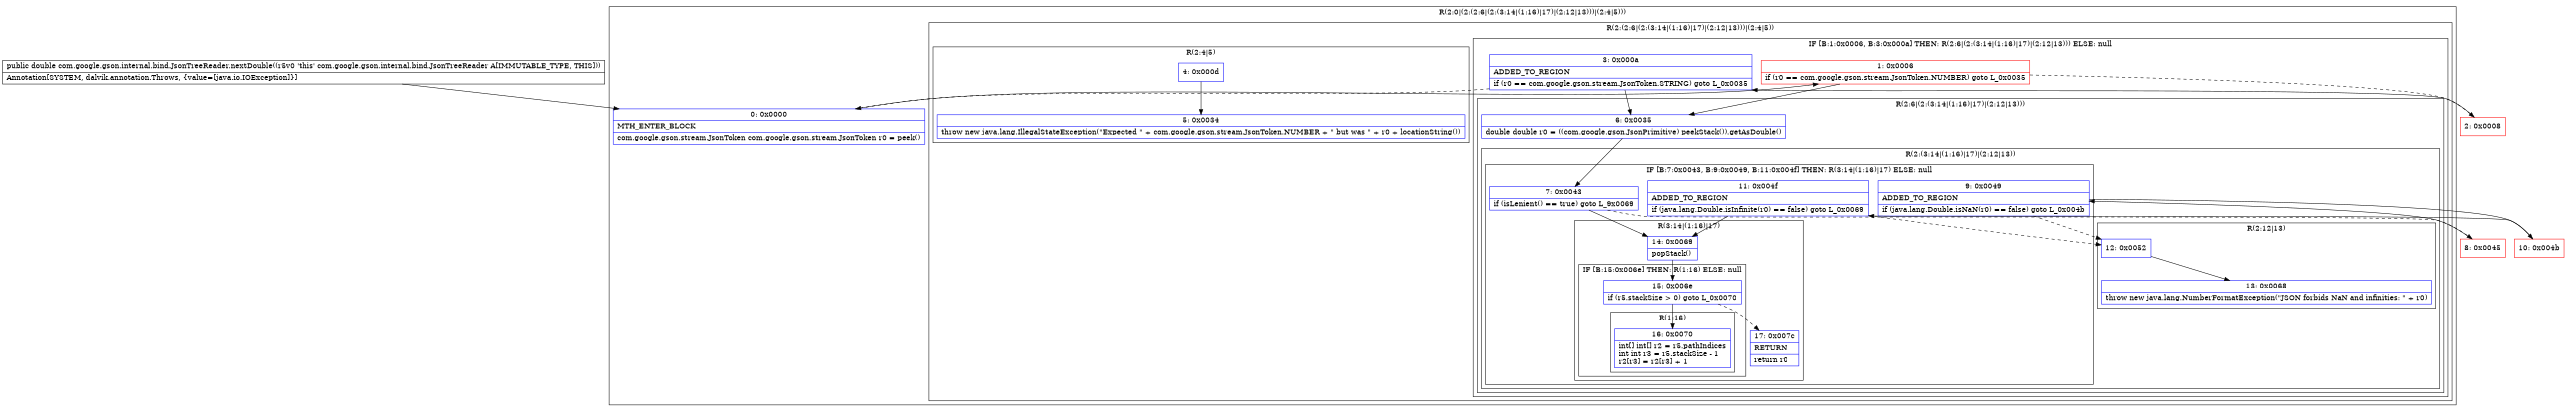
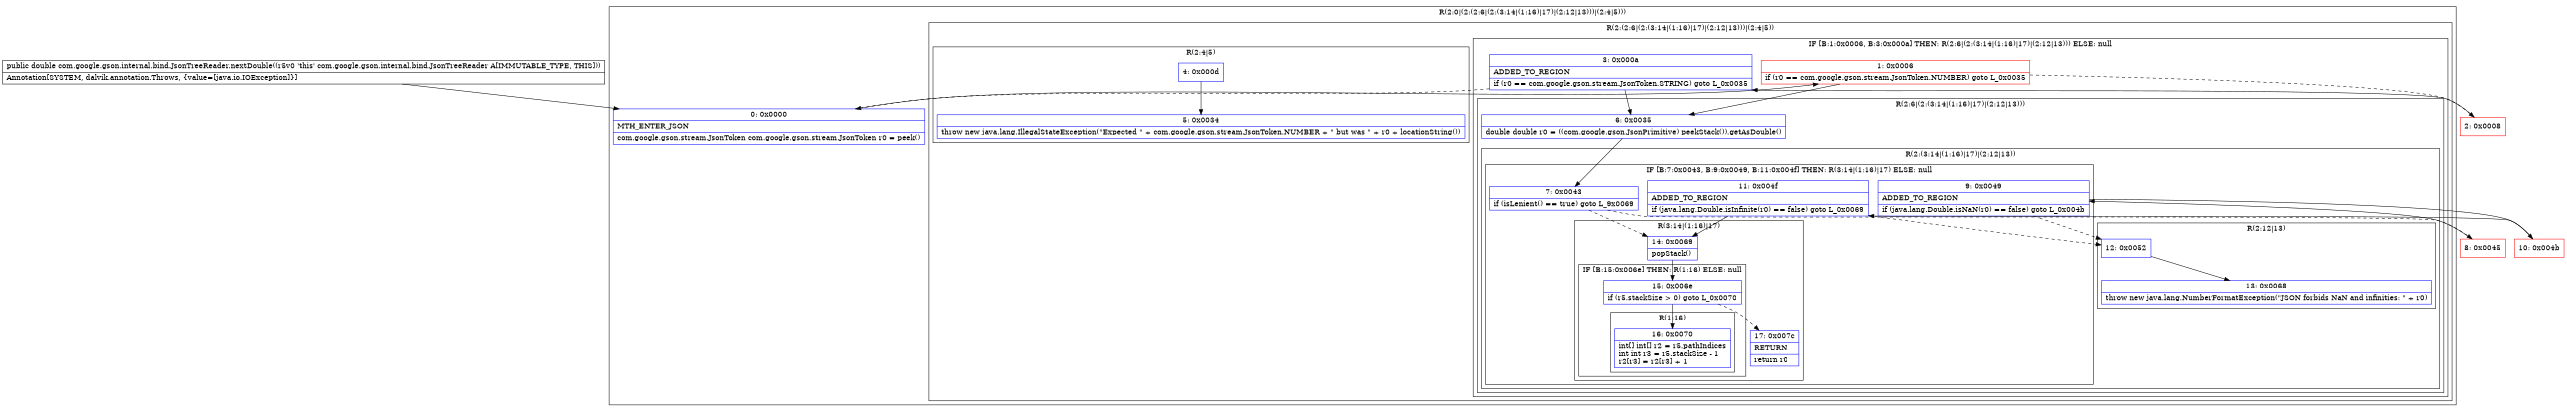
node "0: 0x0000": text "MTH_ENTER_BLOCK" -> "MTH_ENTER_JSON"
edge "7: 0x0043" -> "14: 0x0069": style solid -> dashed
